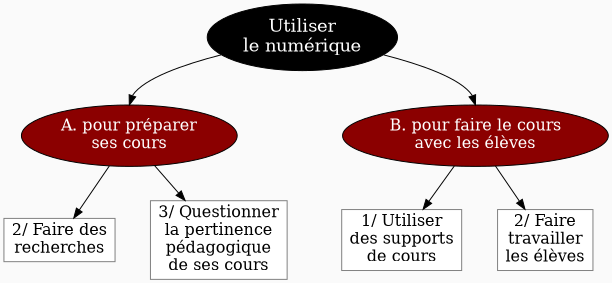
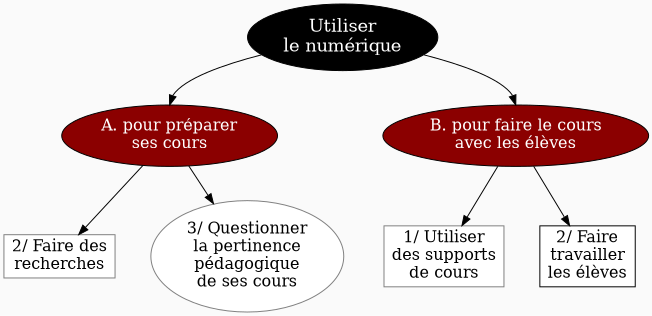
node "3/ Questionner la pertinence pédagogique de ses cours": shape box -> ellipse
node "2/ Faire travailler les élèves": color grey50 -> black
